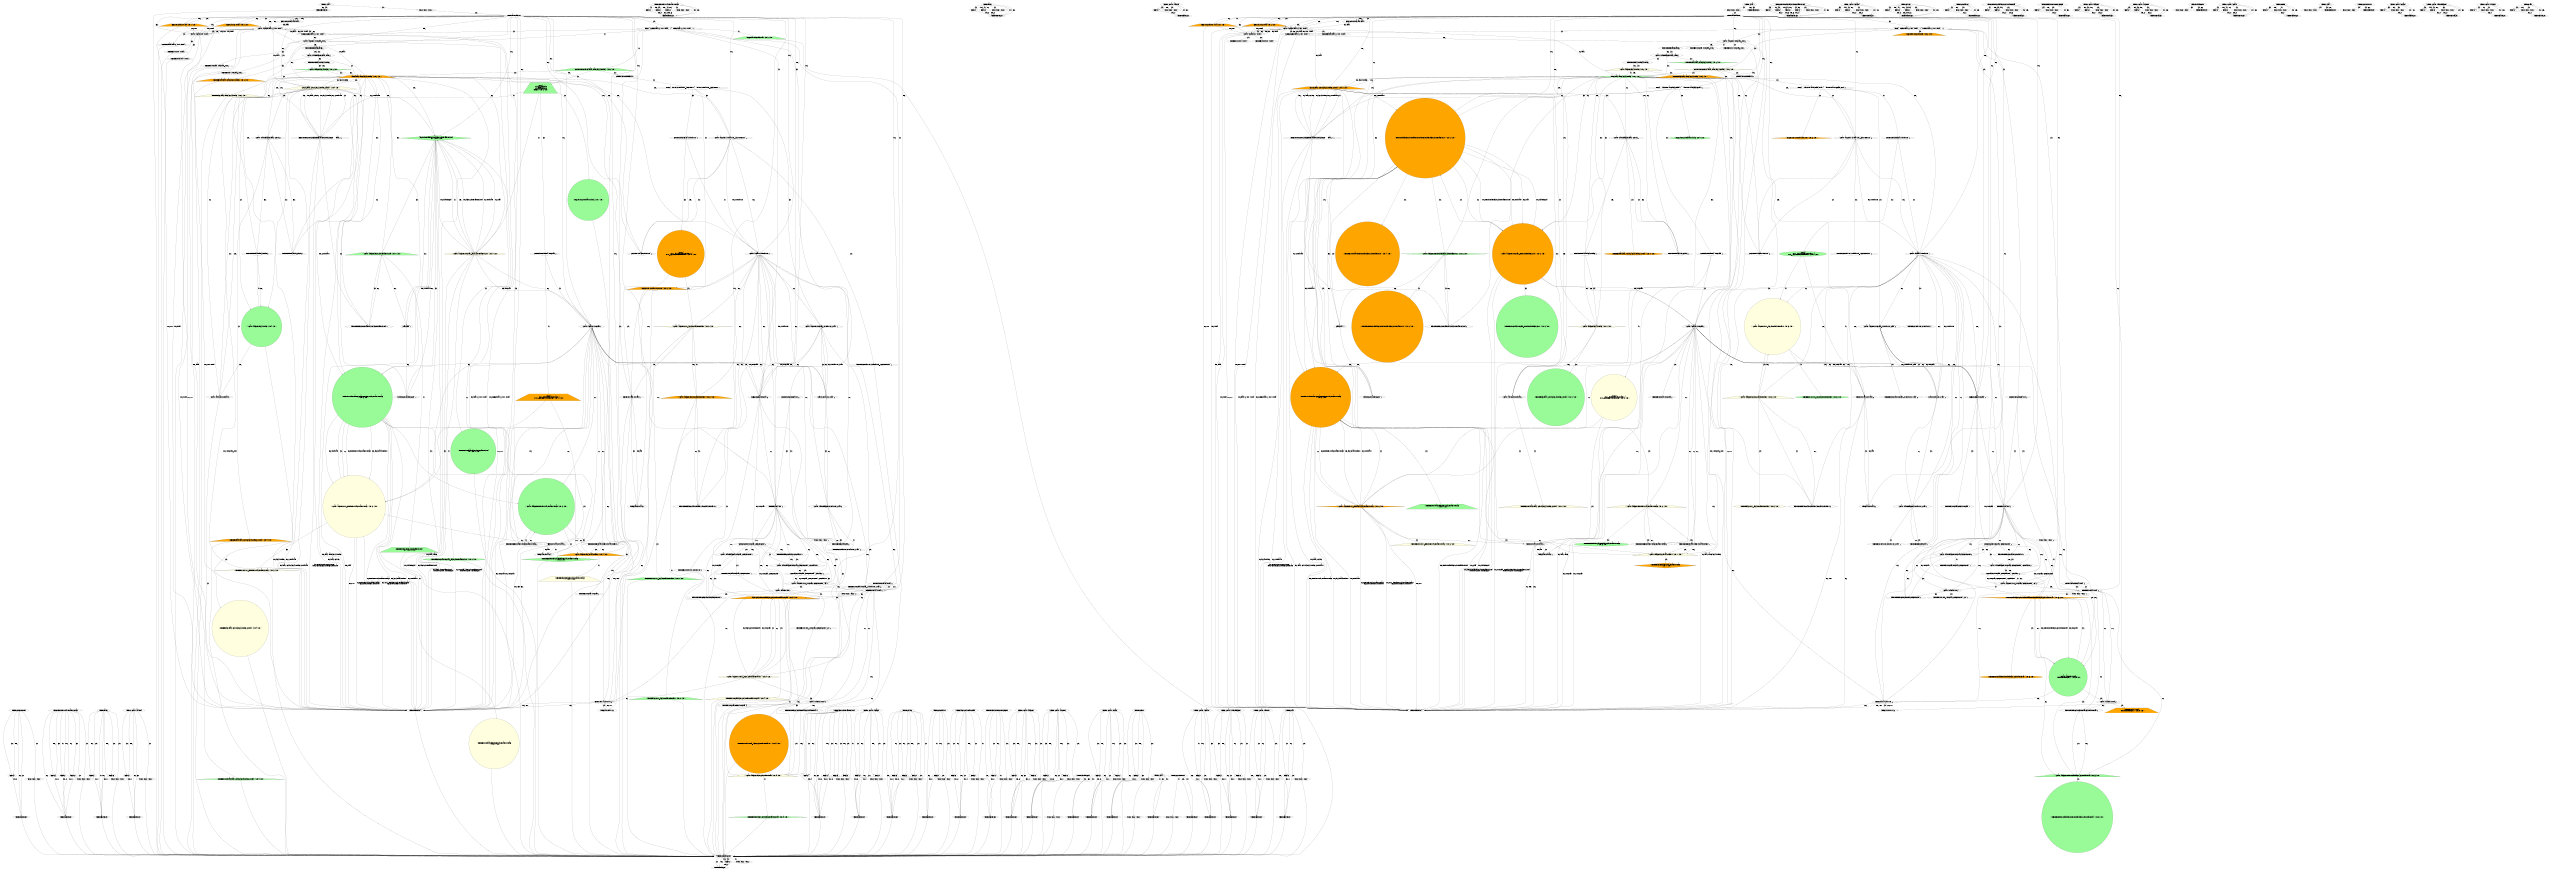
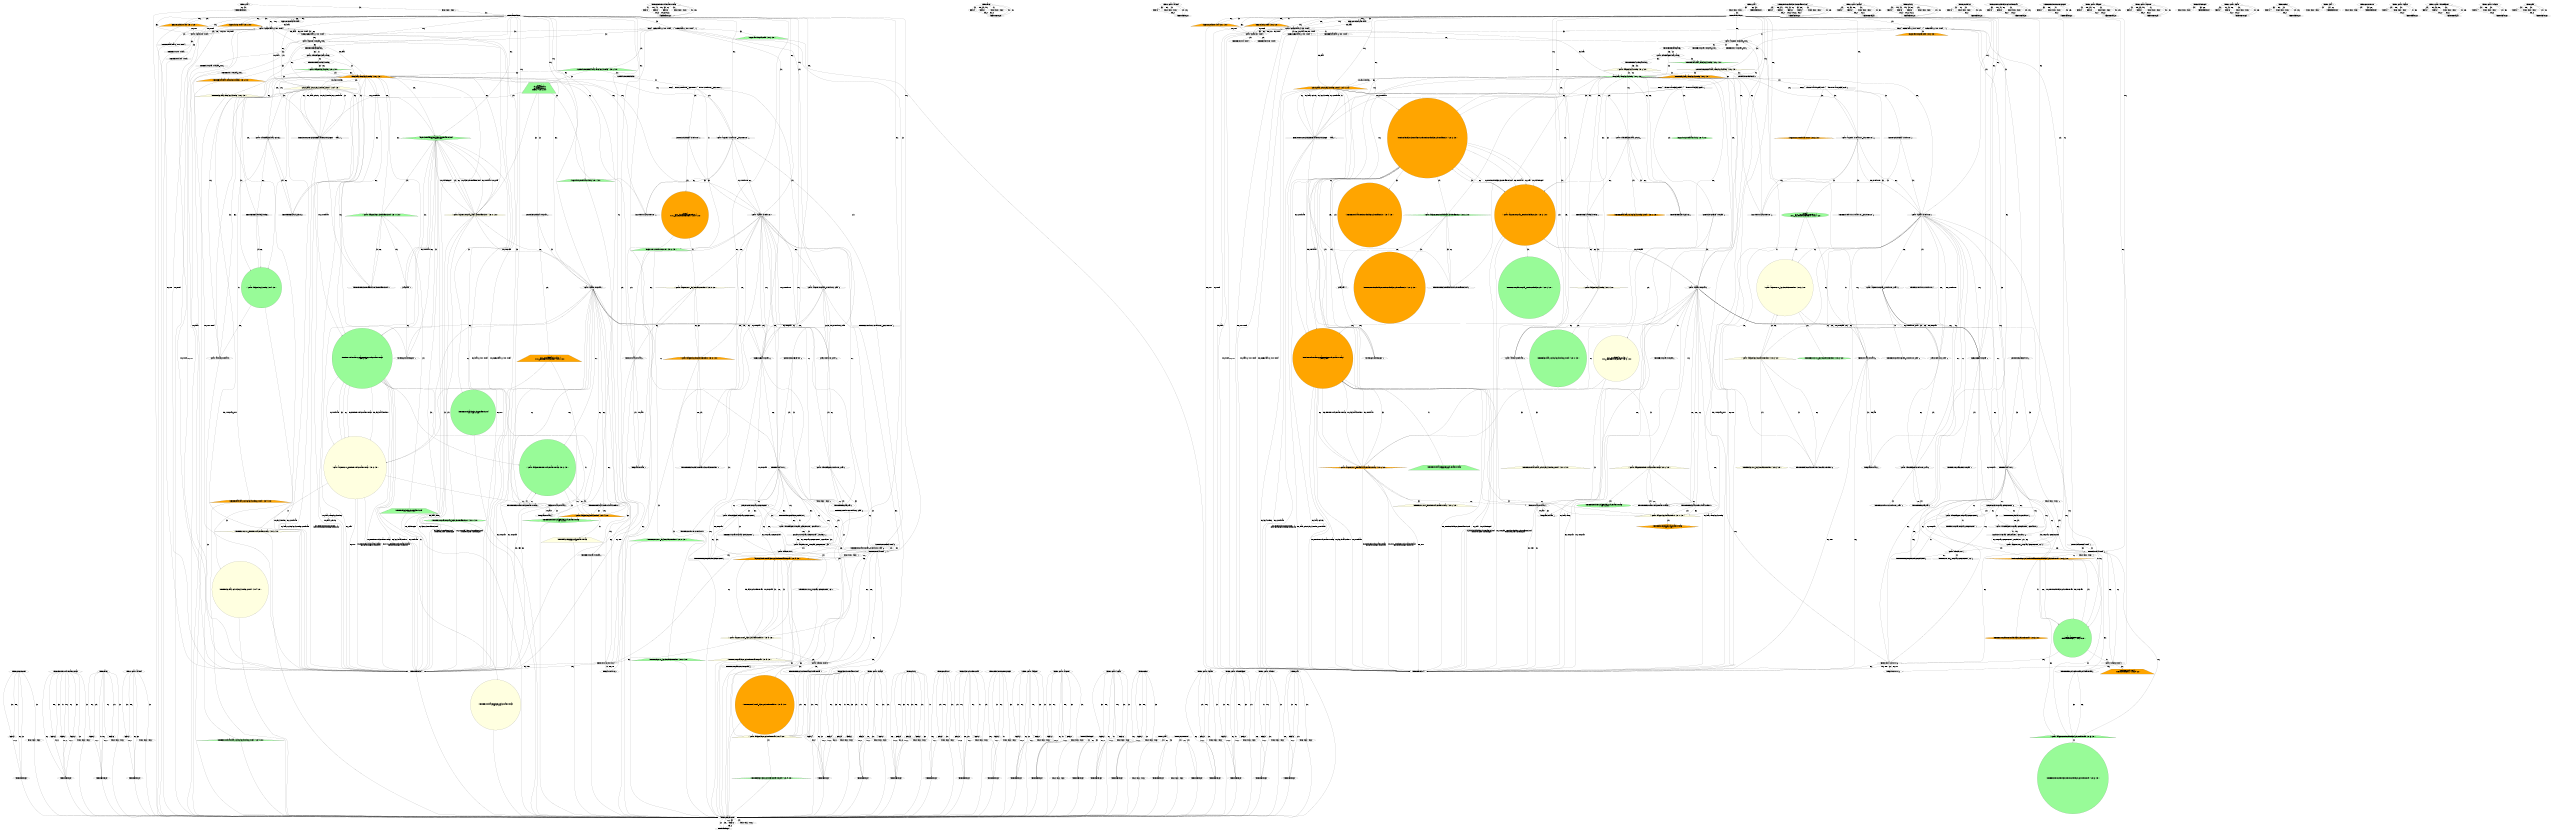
node "<(LOCAL,std.string store_id_value: std.string)<SUB>7</SUB>>": shape circle -> trapezium
node "<(LOCAL,Browser* current_browser: Browser*)<SUB>18</SUB>>": fillcolor orange -> palegreen
